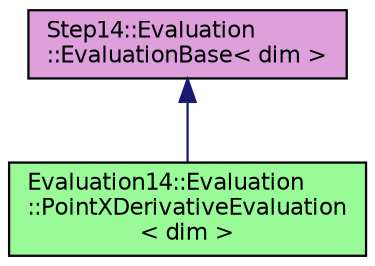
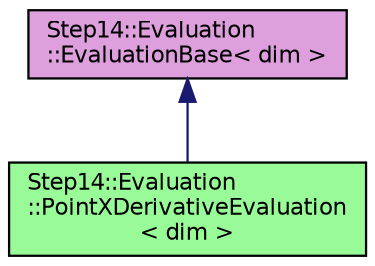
node "Evaluation14::Evaluation ::PointXDerivativeEvaluation < dim >": label "Evaluation14::Evaluation ::PointXDerivativeEvaluation < dim >" -> "Step14::Evaluation ::PointXDerivativeEvaluation < dim >"
